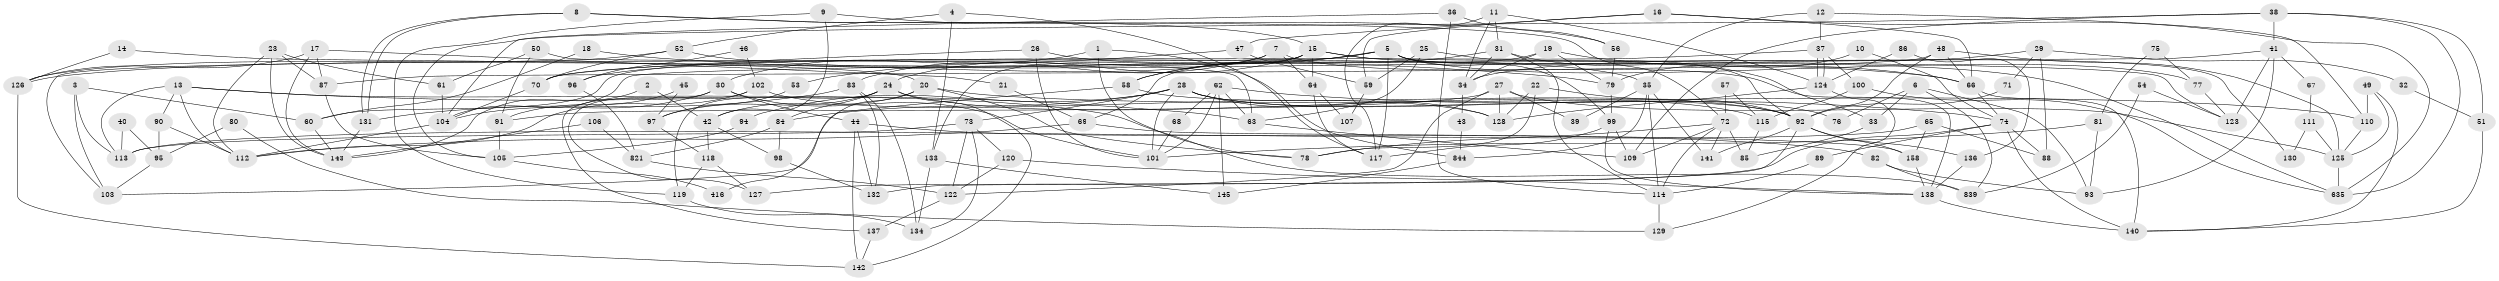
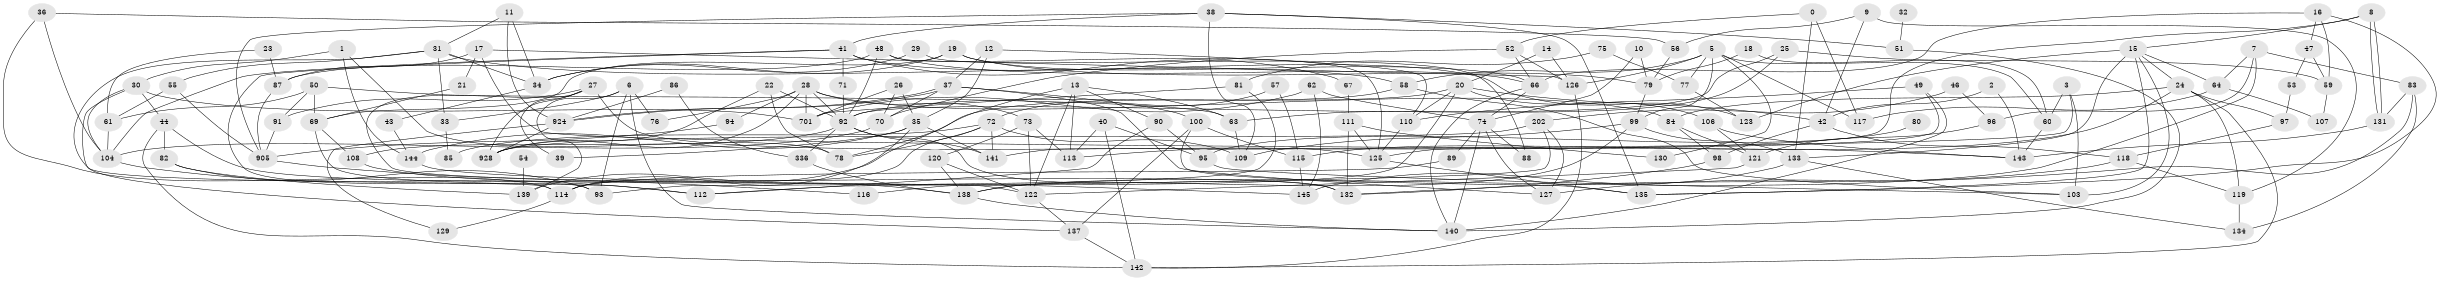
node "4": label "4" -> "0"
edge "8" -- "72": now "8" -- "141"
edge "11" -- "117": removed
edge "29" -- "32": removed
edge "29" -- "71": now "41" -- "71"
node "55": added
node "45": removed
node "102": label "102" -> "202"
node "124": label "124" -> "924"
edge "54" -- "123": removed
edge "23" -- "112": removed
edge "20" -- "106": added
edge "50" -- "69": added
edge "62" -- "63": removed
edge "23" -- "143": removed
node "68": removed
node "128": label "128" -> "928"
node "65": removed
edge "13" -- "112": now "13" -- "122"
edge "115" -- "85": now "115" -- "145"
edge "99" -- "117": now "99" -- "133"
node "105": label "105" -> "905"
node "821": label "821" -> "121"
node "101": label "101" -> "701"
edge "111" -- "132": added
node "844": label "844" -> "144"
node "158": label "158" -> "108"
node "136": label "136" -> "336"
edge "37" -- "127": added
edge "100" -- "137": added
edge "73" -- "134": removed
node "416": label "416" -> "116"
edge "40" -- "142": added
node "839": label "839" -> "139"
node "635": label "635" -> "135"
edge "80" -- "129": removed
edge "6" -- "140": added
